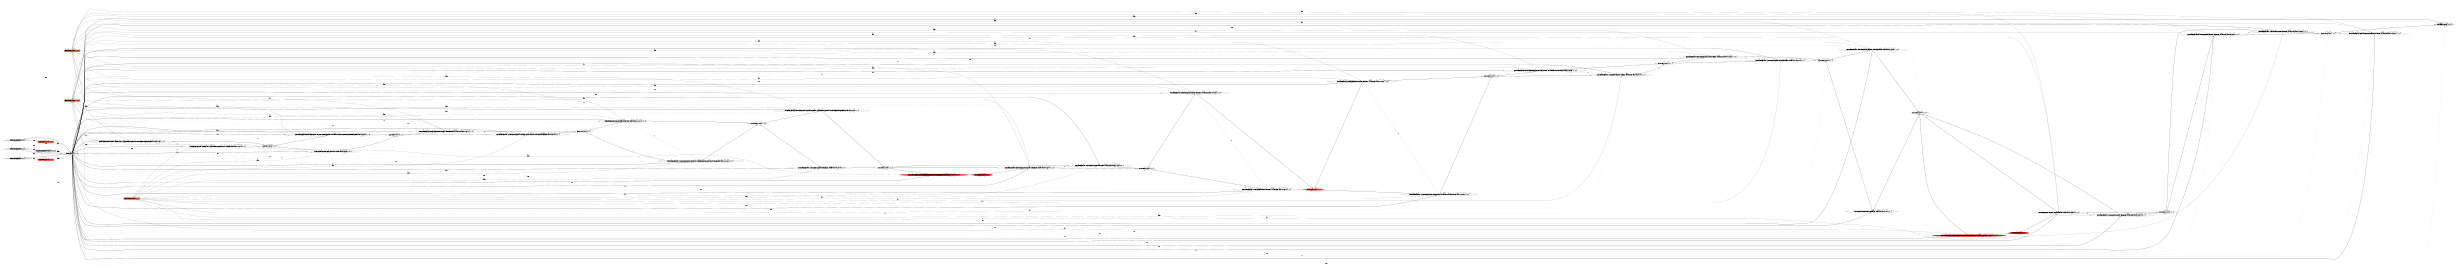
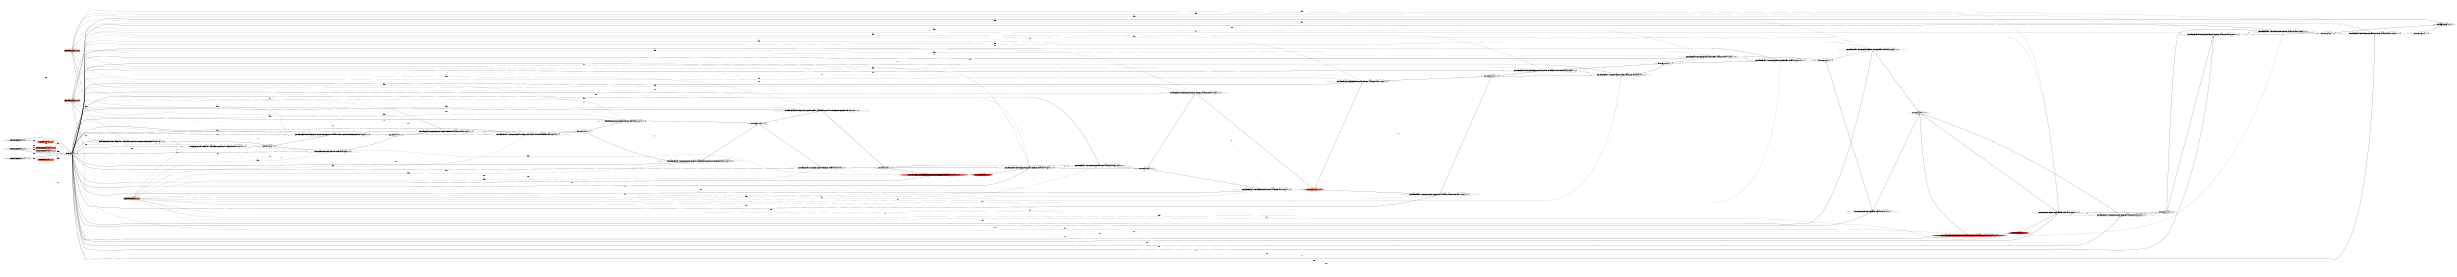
node "return true@@@35@@@['1', '1', '0']": added
node "Component component@@@2@@@['0', '1', '0']": added
